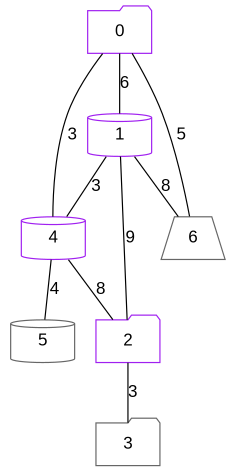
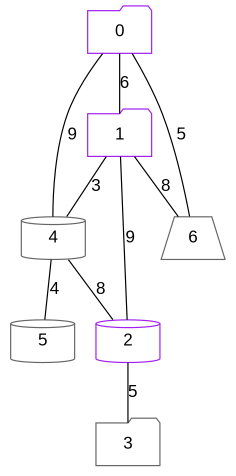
edge "0" -- "4": label "3" -> "9"
node "1": shape cylinder -> folder
node "4": color purple -> gray40
node "2": shape folder -> cylinder
edge "2" -- "3": label "3" -> "5"
